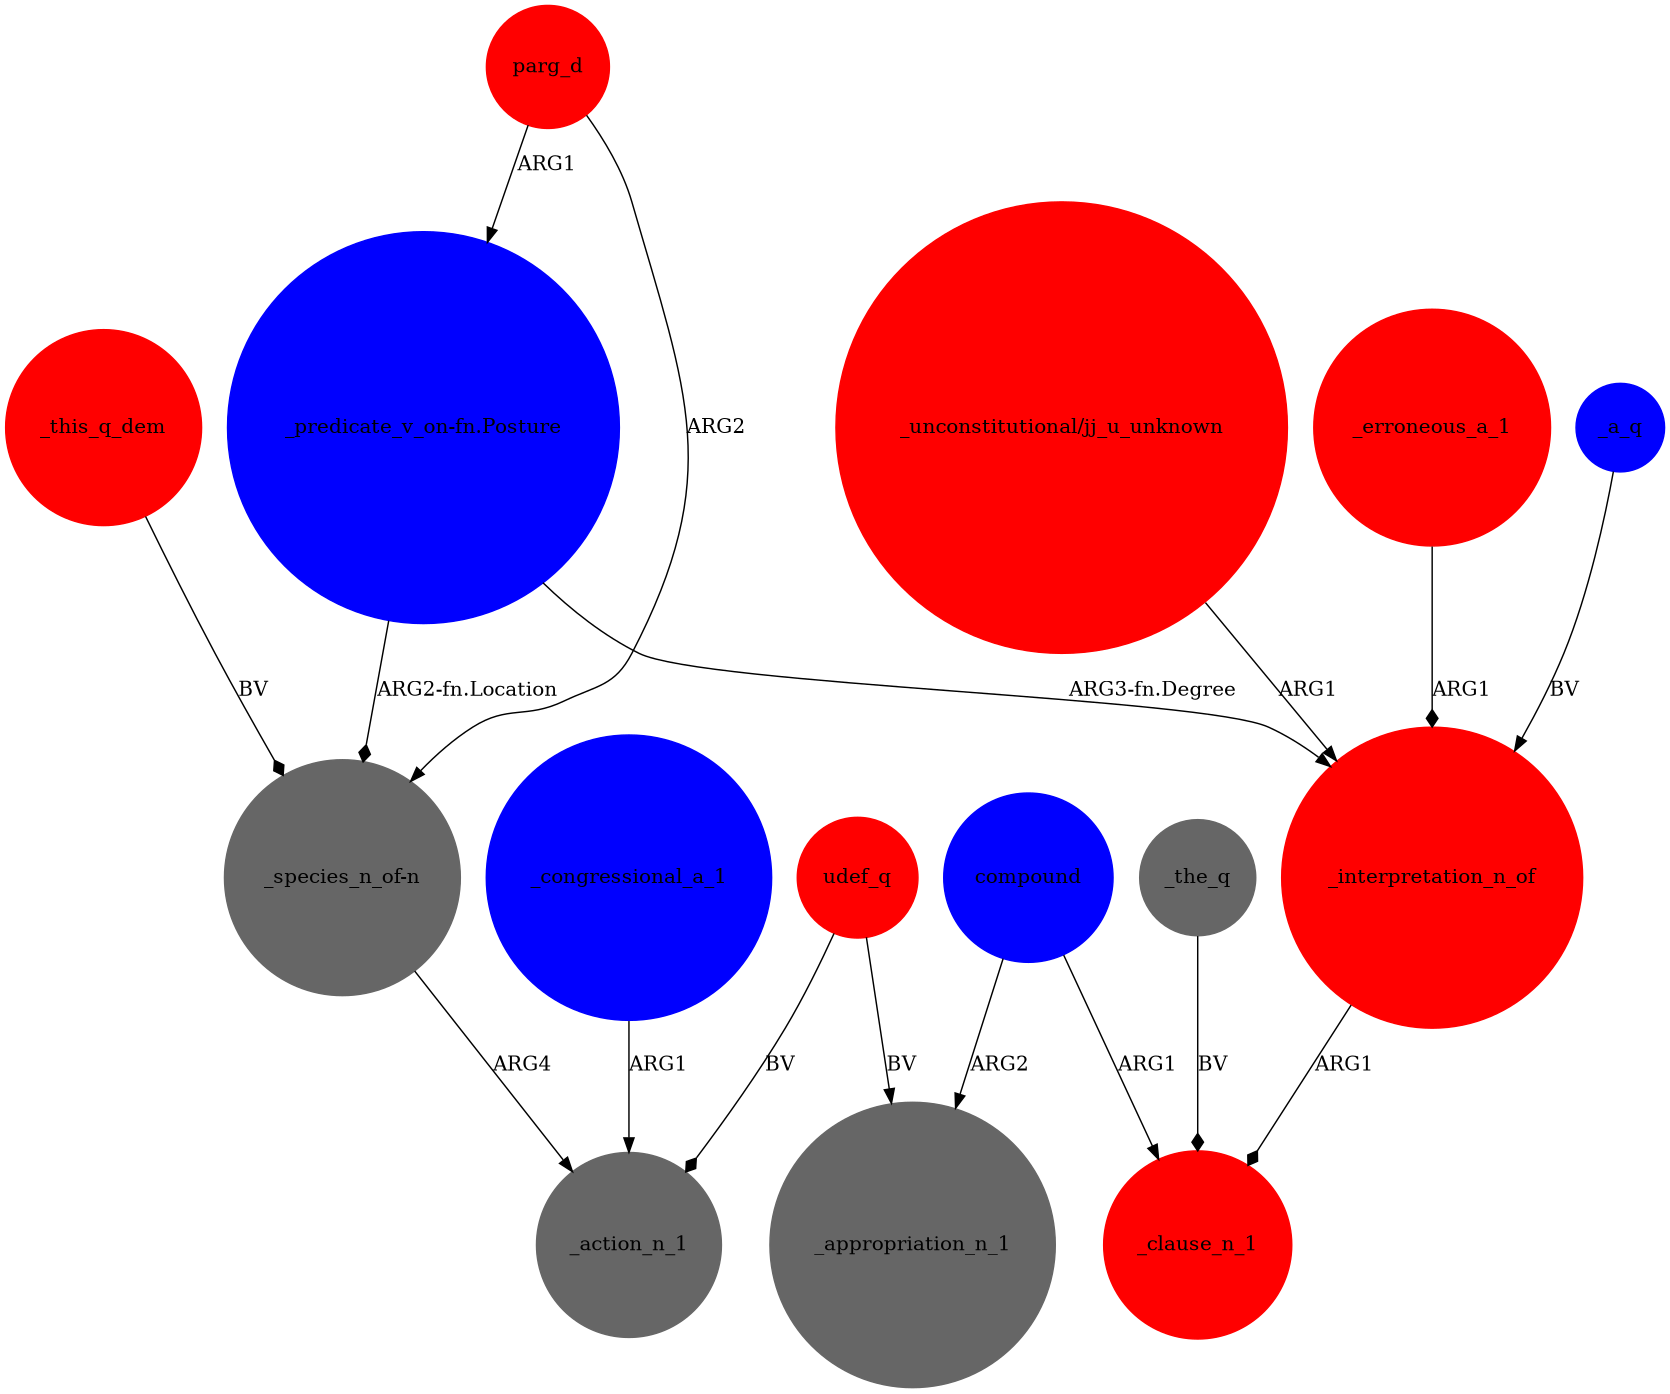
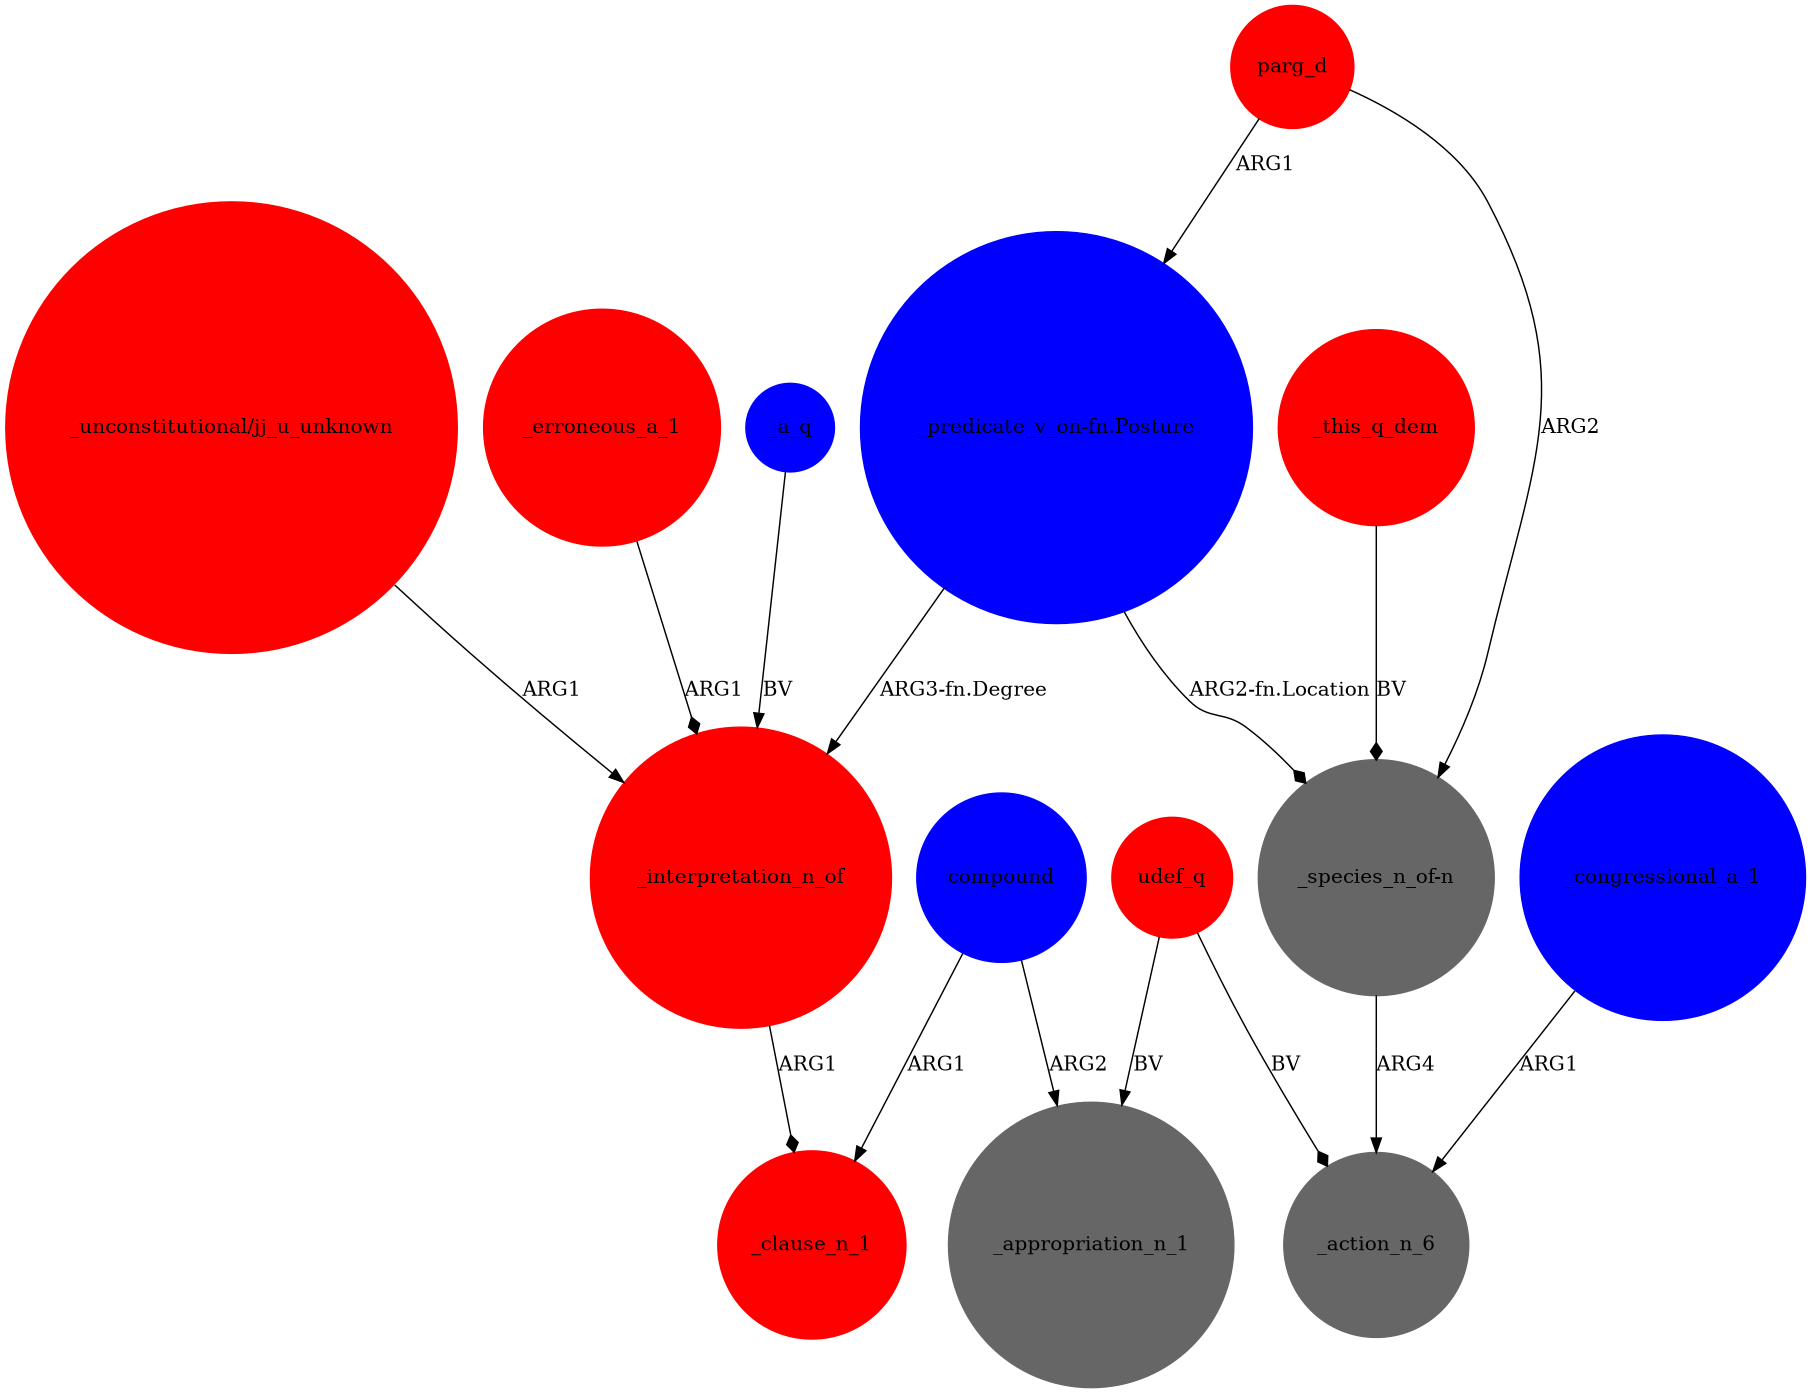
node "_the_q": removed
node "_action_n_1": label "_action_n_1" -> "_action_n_6"
